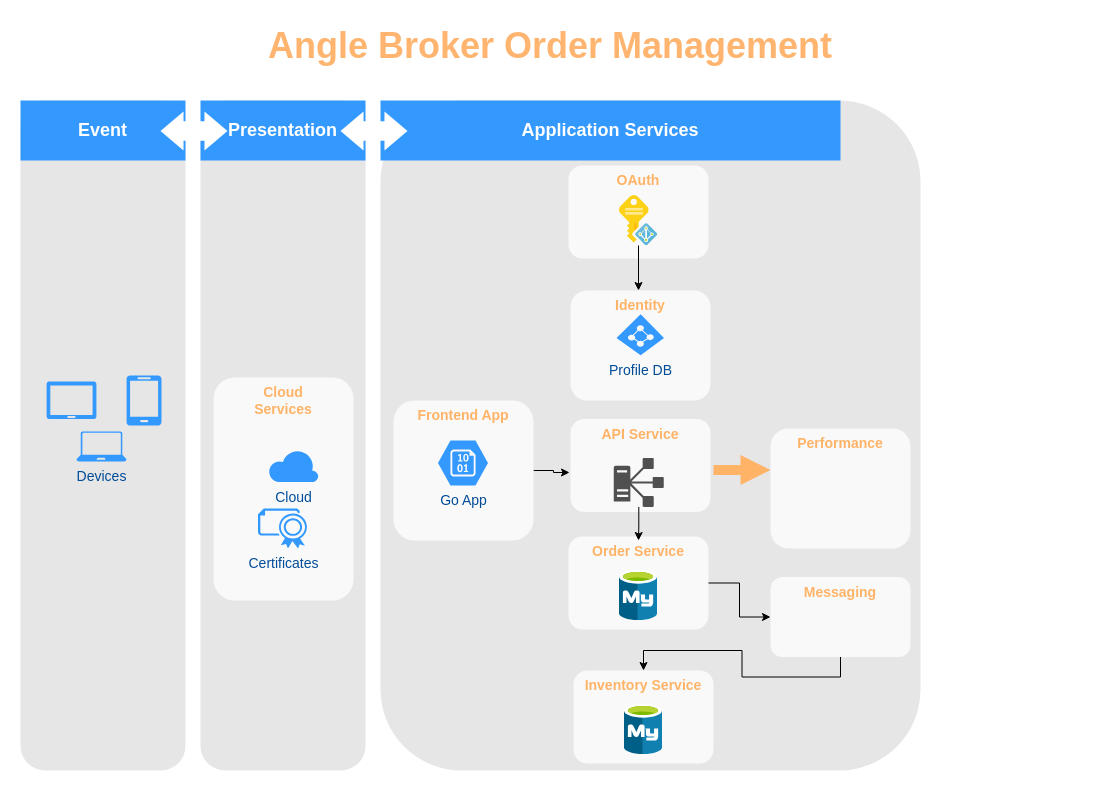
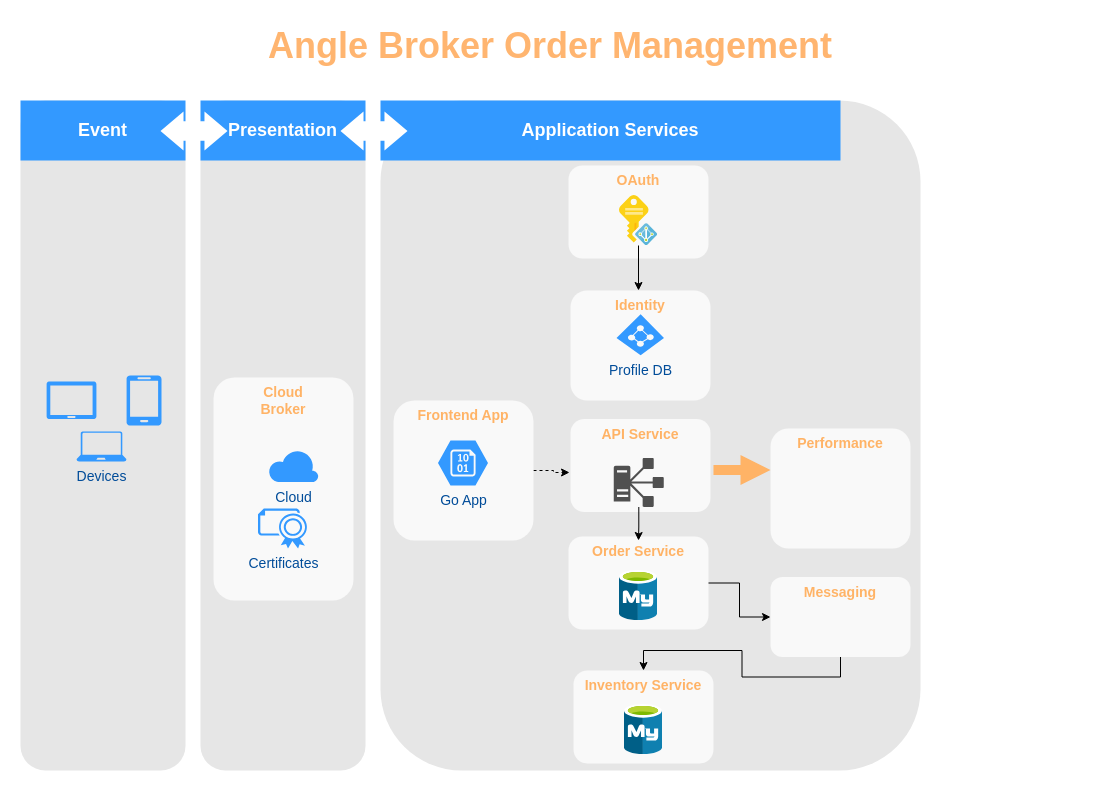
node "Cloud Services": label "Cloud Services" -> "Cloud Broker"
edge "Frontend App" -> "API Service": style solid -> dashed
